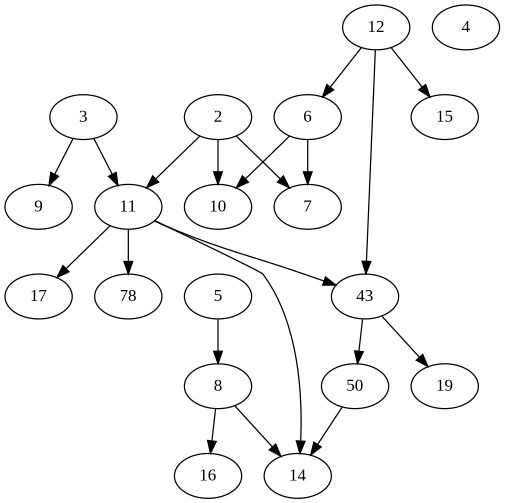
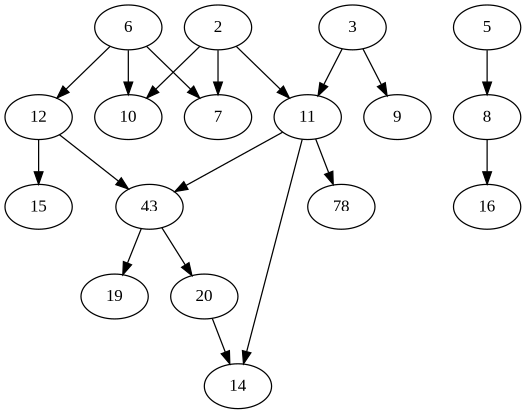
node "4": removed
edge "12" -> "6": reversed
node "17": removed
node "50": label "50" -> "20"
edge "8" -> "14": removed
